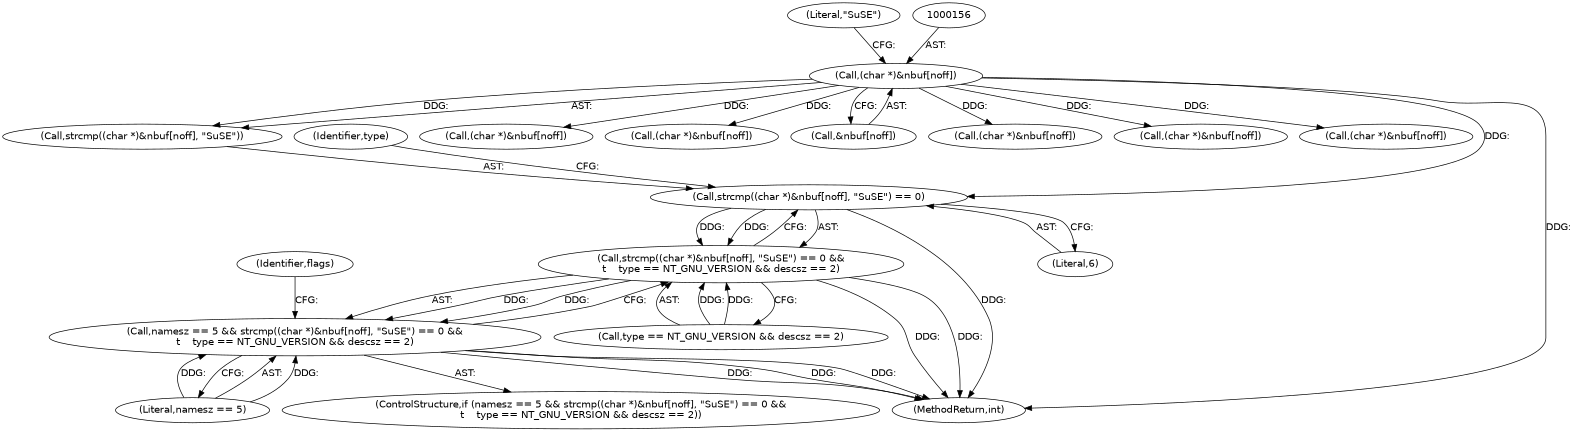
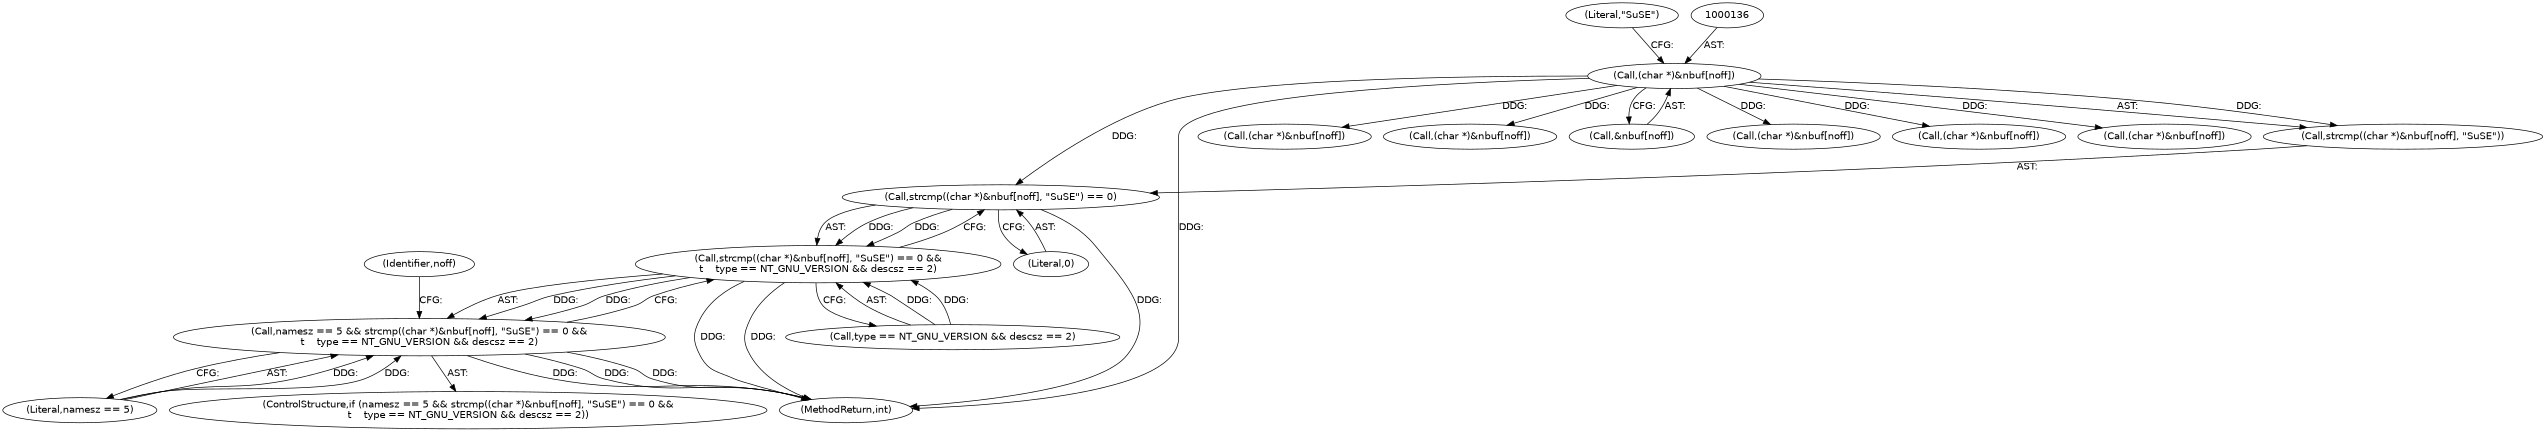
node "1000156": label "1000156" -> "1000136"
node "(Identifier,type)": removed
node "(Identifier,flags)": label "(Identifier,flags)" -> "(Identifier,noff)"
node "(Literal,6)": label "(Literal,6)" -> "(Literal,0)"
